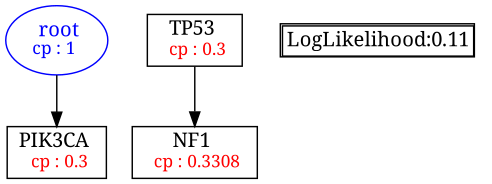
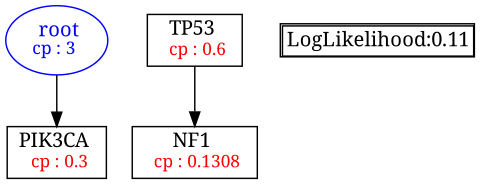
node "root": text "cp : 1" -> "cp : 3"
node "TP53": text "cp : 0.3" -> "cp : 0.6"
node "NF1": text "cp : 0.3308" -> "cp : 0.1308"
